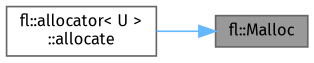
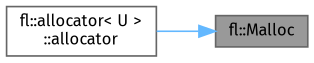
node "fl::allocator< U > ::allocate": label "fl::allocator< U > ::allocate" -> "fl::allocator< U > ::allocator"
